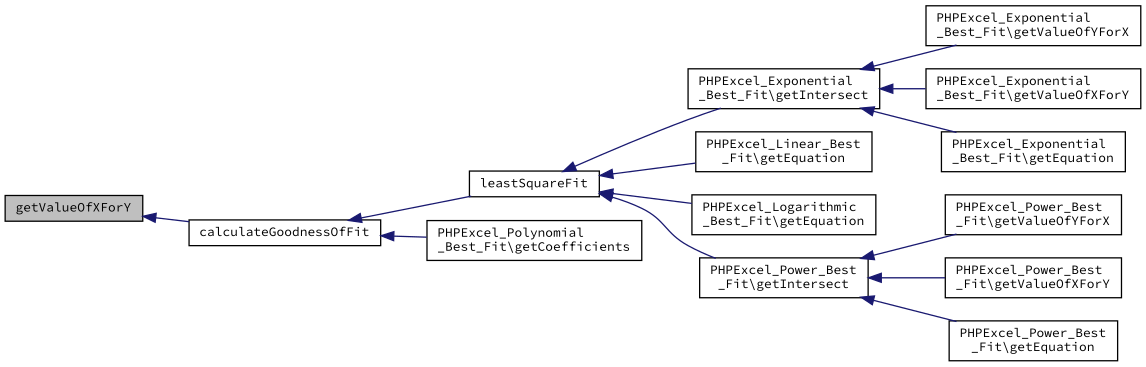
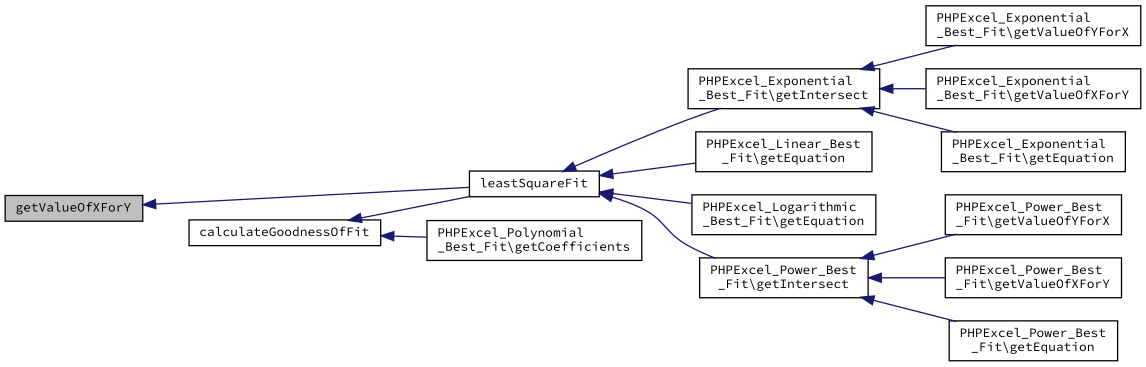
edge "calculateGoodnessOfFit" -> "getValueOfXForY": now "leastSquareFit" -> "getValueOfXForY"
